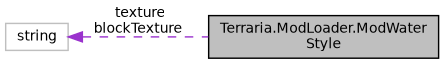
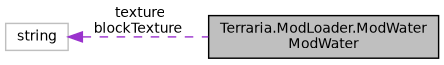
node "Terraria.ModLoader.ModWater Style": label "Terraria.ModLoader.ModWater Style" -> "Terraria.ModLoader.ModWater ModWater"
